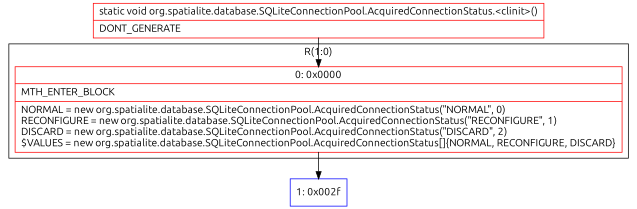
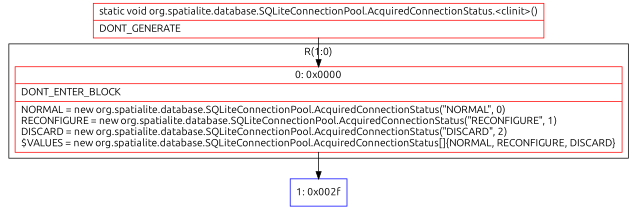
node "0: 0x0000": text "MTH_ENTER_BLOCK" -> "DONT_ENTER_BLOCK"
